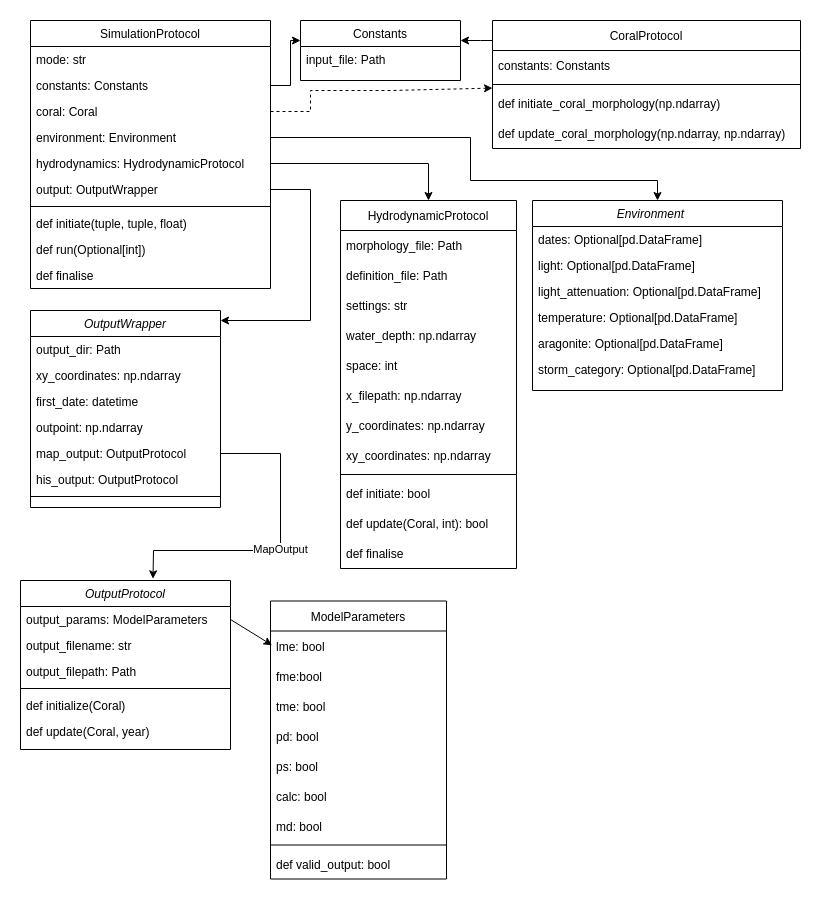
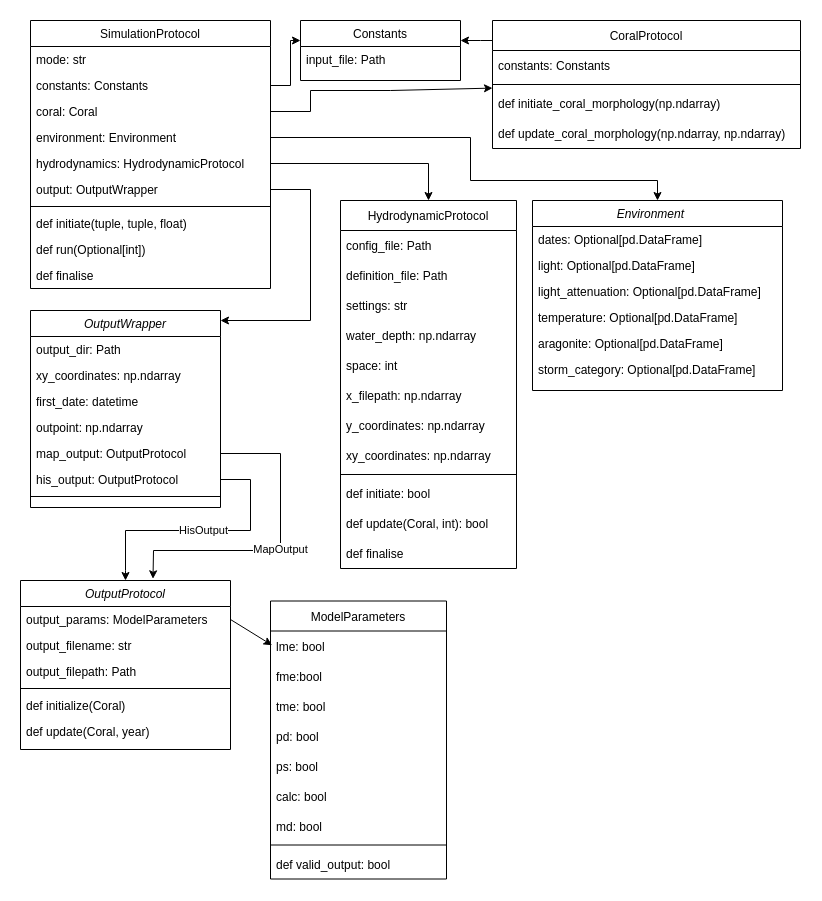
edge "coral: Coral" -> "CoralProtocol": style dashed -> solid
node "morphology_file: Path": label "morphology_file: Path" -> "config_file: Path"
edge "his_output: OutputProtocol" -> "OutputProtocol": added, label "HisOutput"
